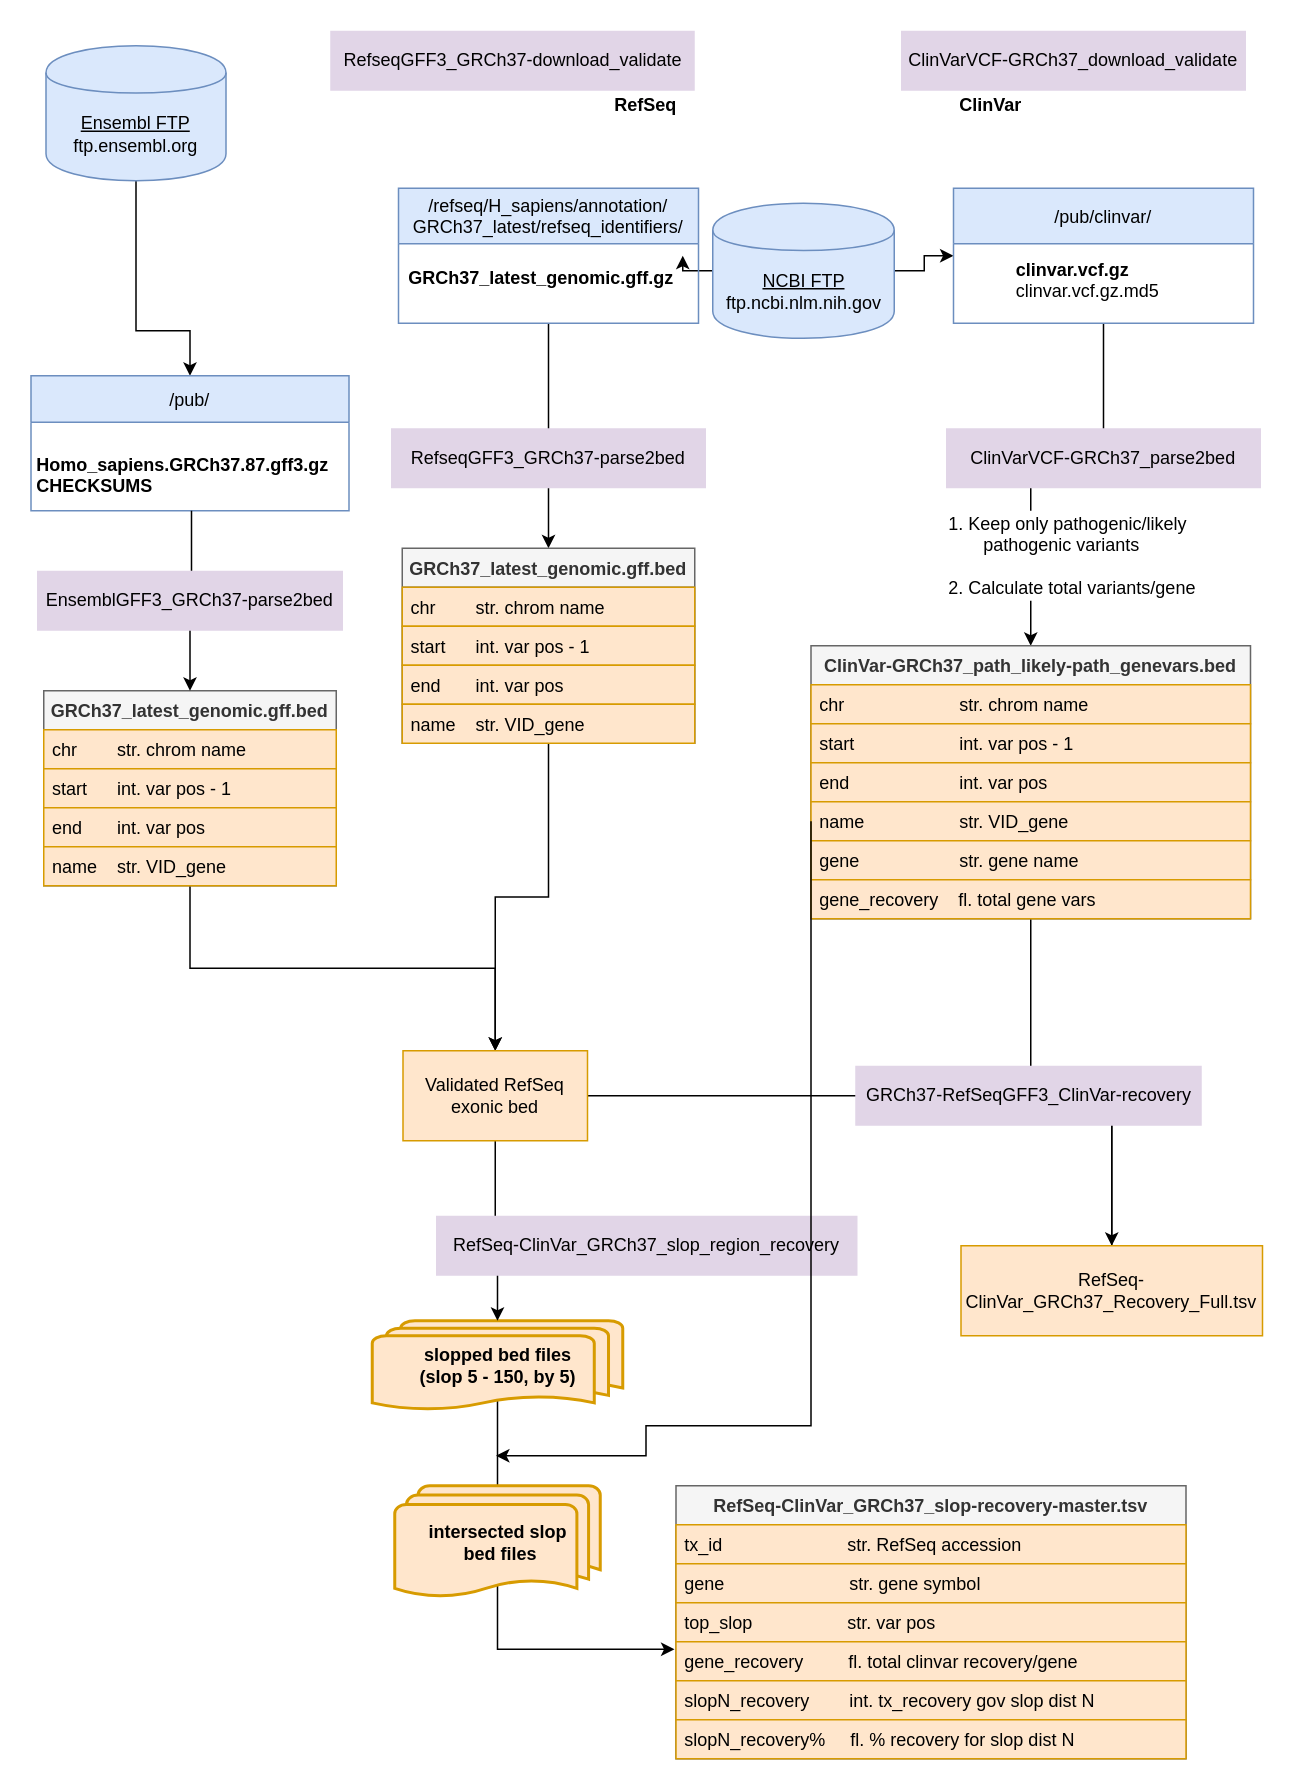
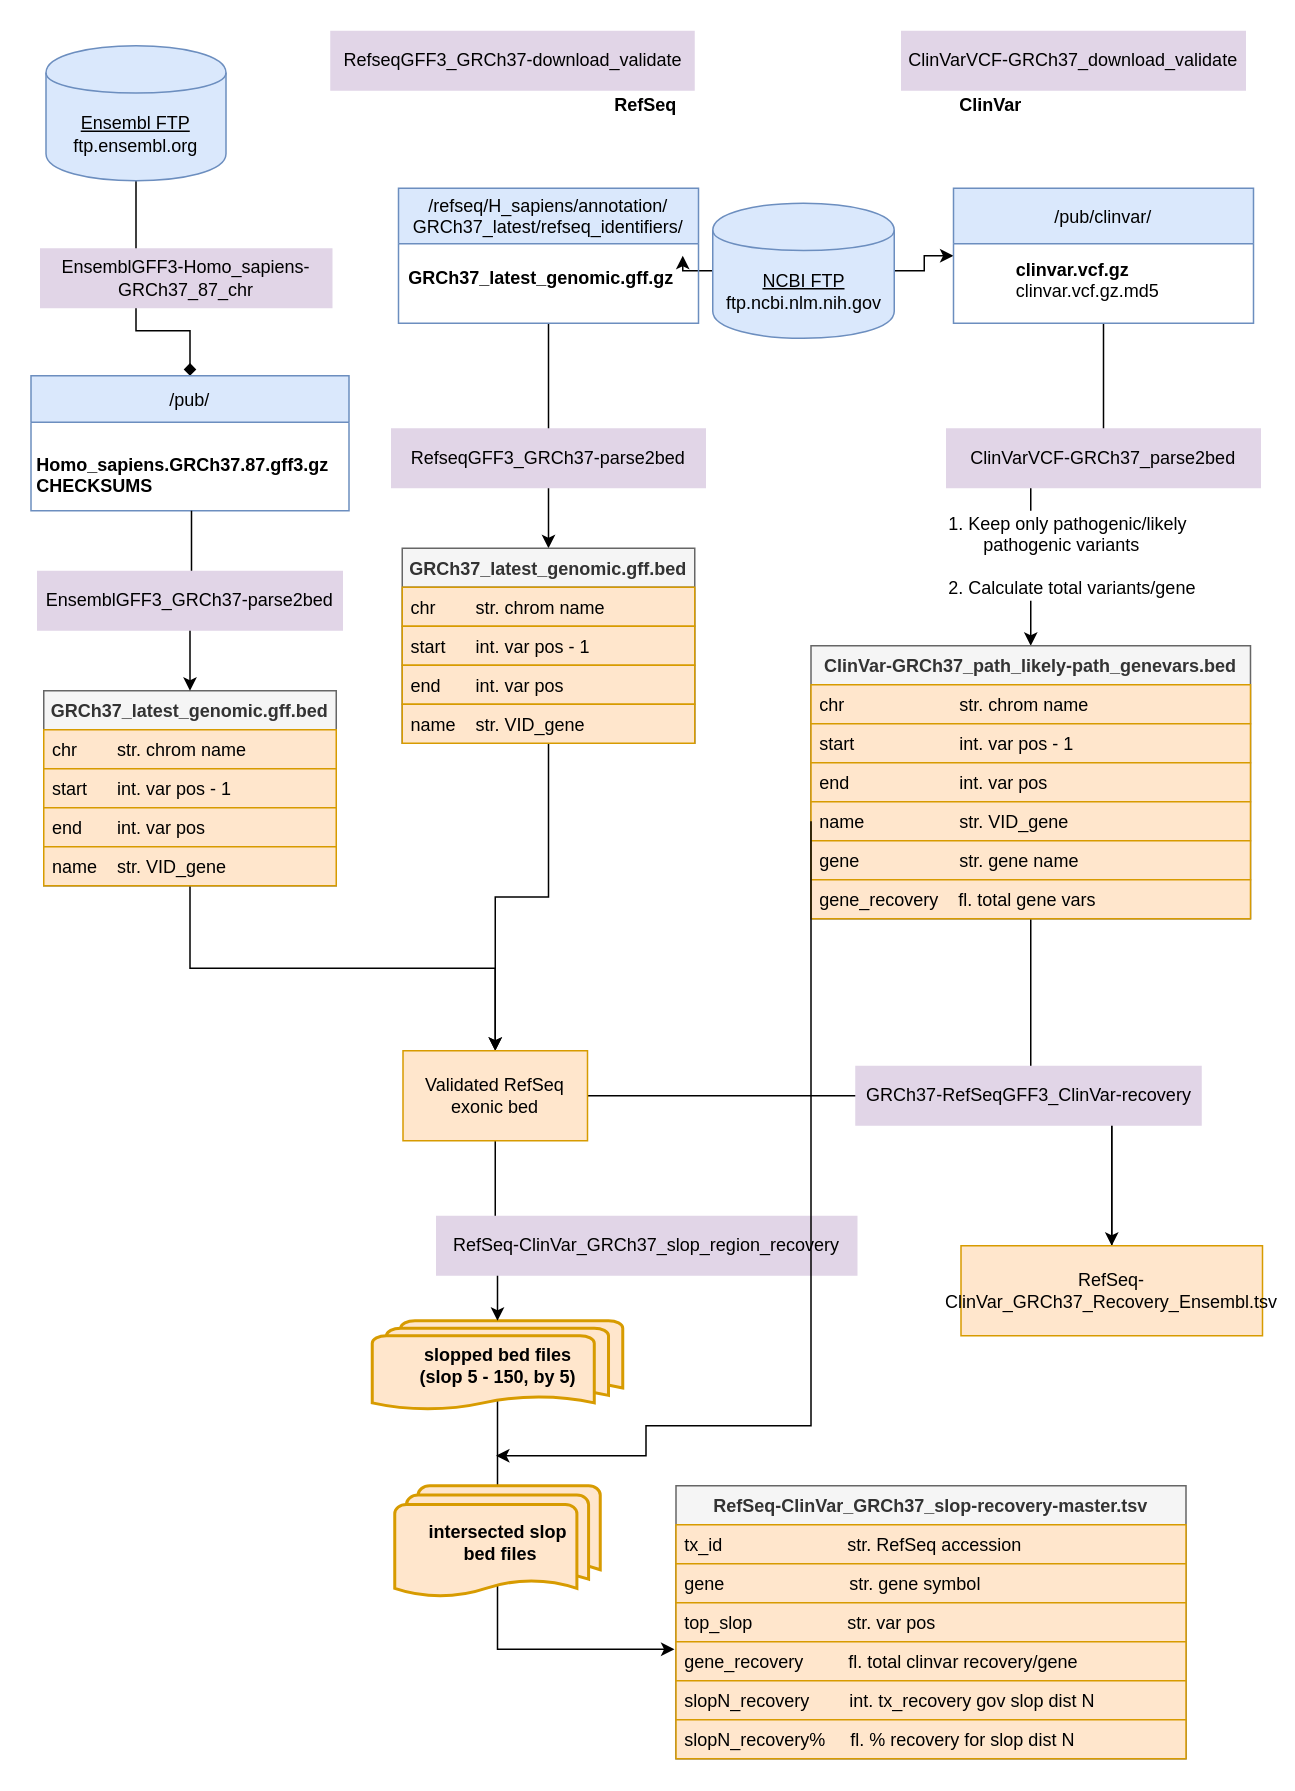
node "EnsemblGFF3-Homo_sapiens-GRCh37_87_chr": added
edge "Ensembl FTP ftp.ensembl.org" -> "/pub/": arrowhead classic -> diamond
node "RefSeq-ClinVar_GRCh37_Recovery_Full.tsv": label "RefSeq-ClinVar_GRCh37_Recovery_Full.tsv" -> "RefSeq-ClinVar_GRCh37_Recovery_Ensembl.tsv"
